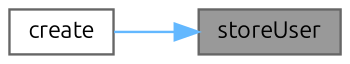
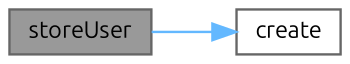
edge "create" -> "storeUser": reversed
